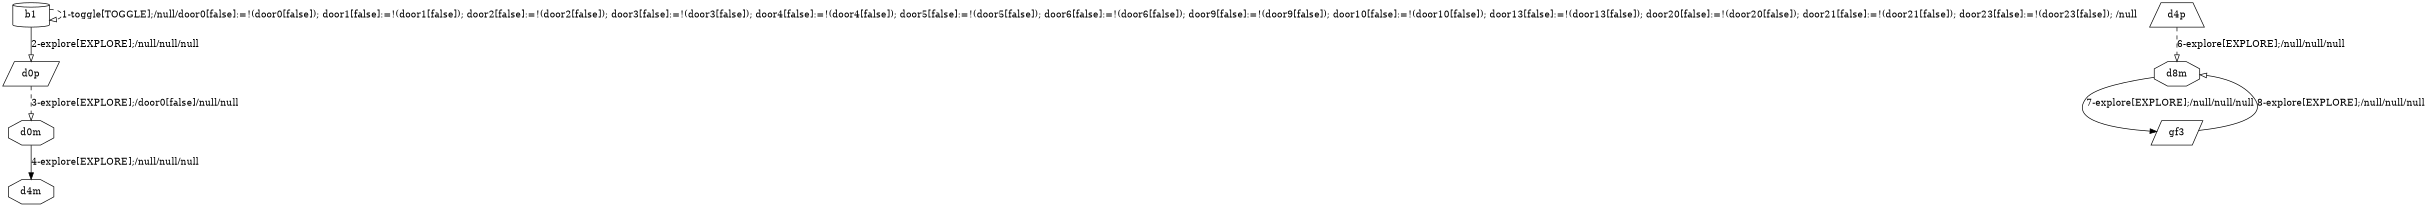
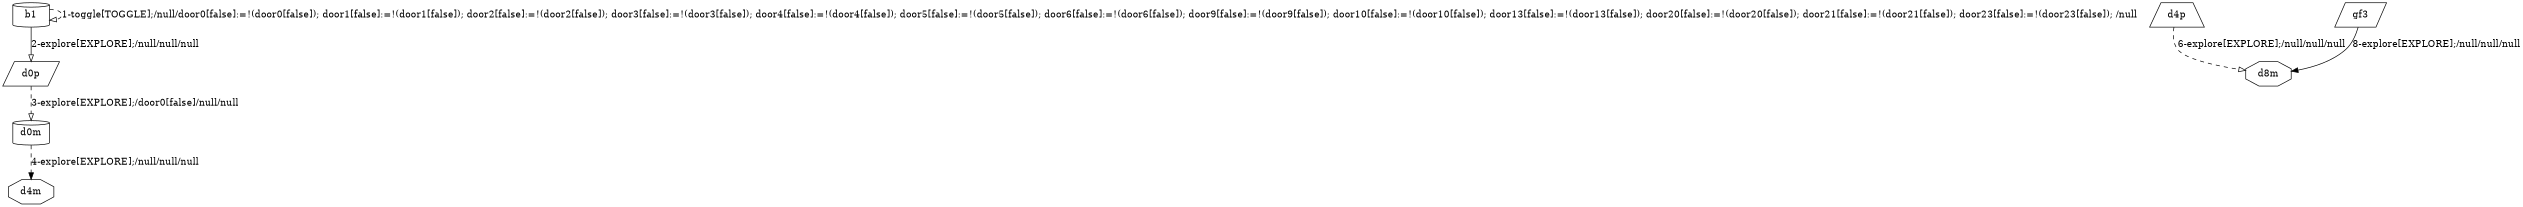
edge "d8m" -> "gf3": removed, label "7-explore[EXPLORE];/null/null/null"
edge "gf3" -> "d8m": arrowhead onormal -> normal
node "d0m": shape octagon -> cylinder
edge "d0m" -> "d4m": style solid -> dashed
